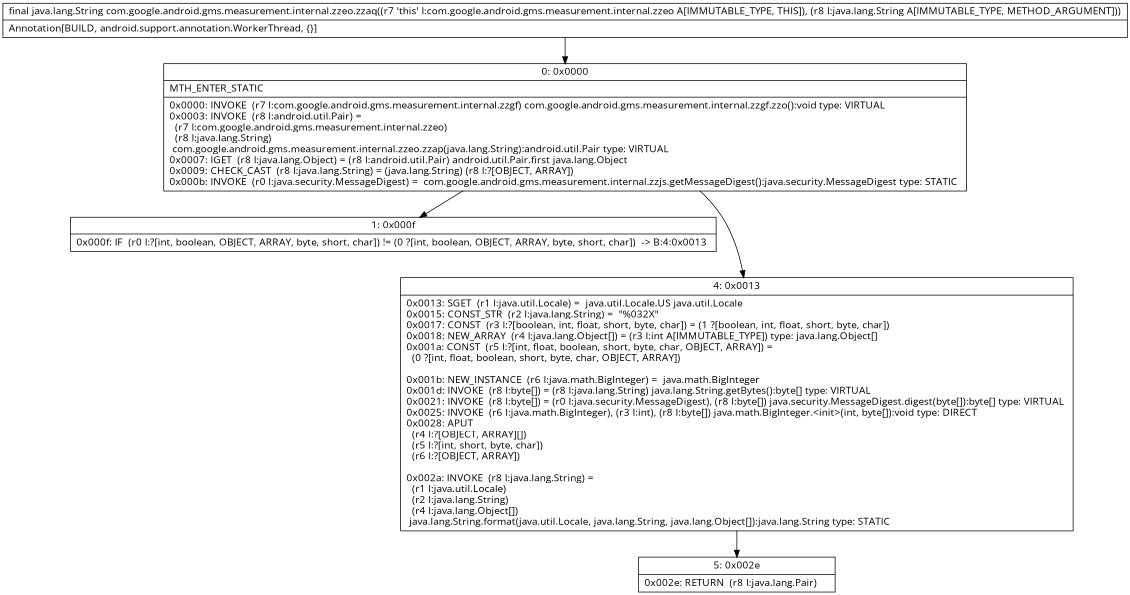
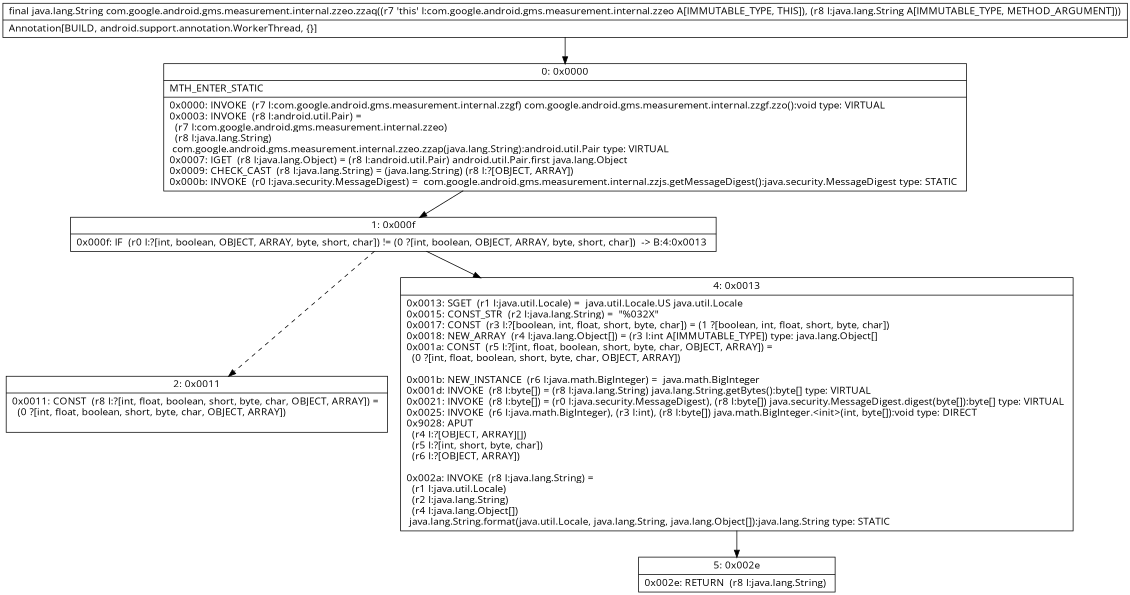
edge "0: 0x0000" -> "4: 0x0013": now "1: 0x000f" -> "4: 0x0013"
node "2: 0x0011": added
node "4: 0x0013": text "0x0028: APUT" -> "0x9028: APUT"
node "5: 0x002e": text "0x002e: RETURN  (r8 I:java.lang.Pair)" -> "0x002e: RETURN  (r8 I:java.lang.String)"
